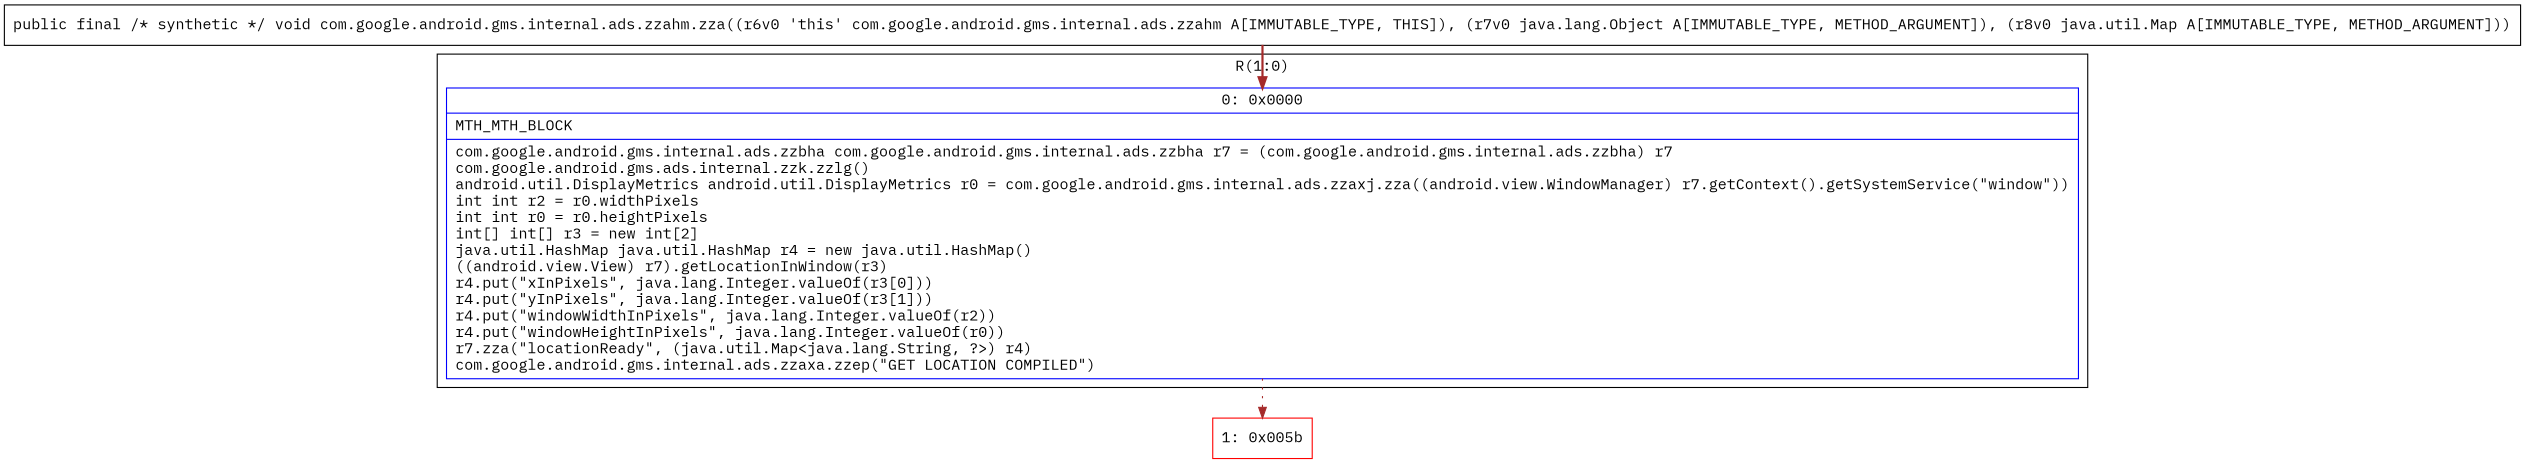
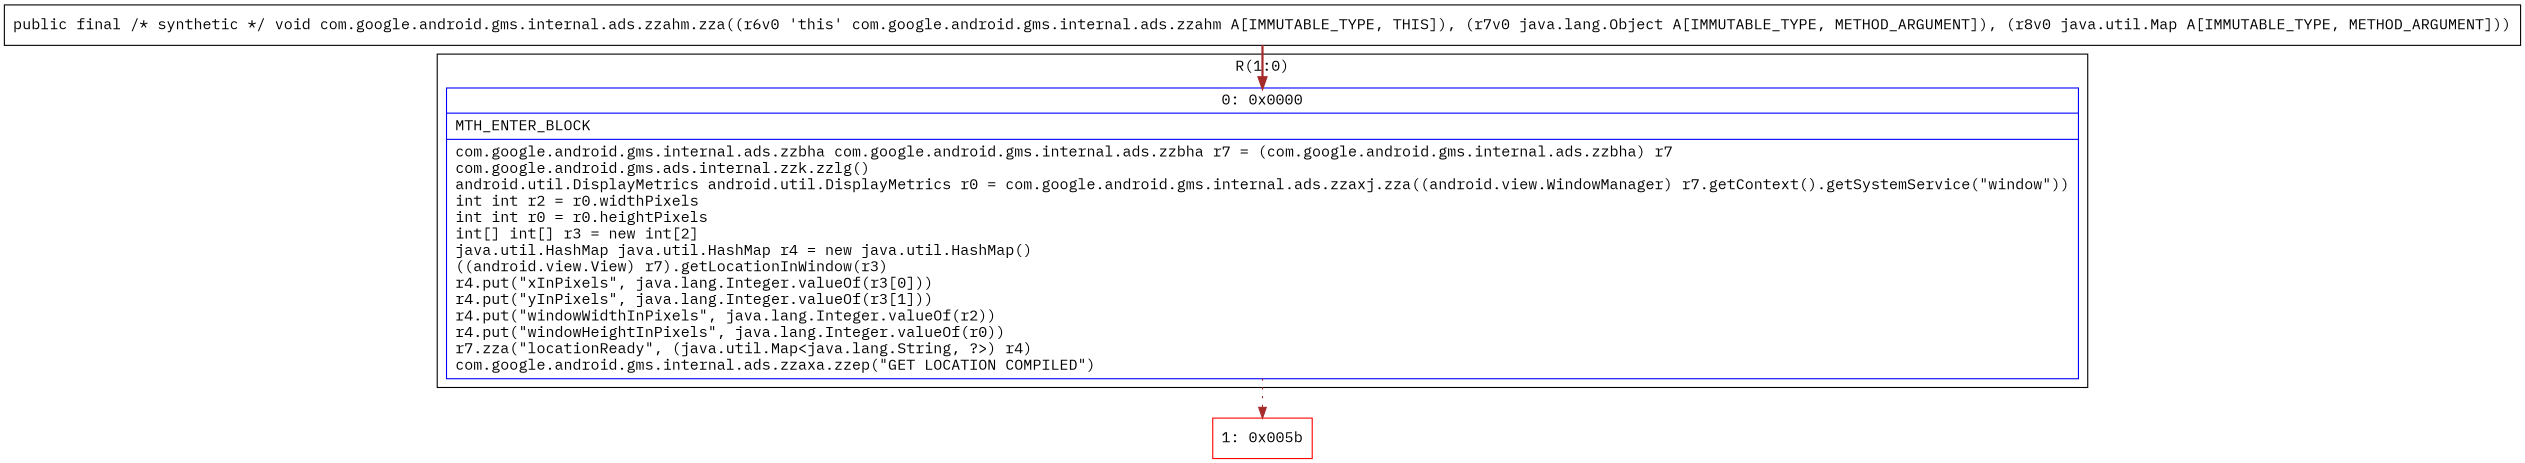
node "0: 0x0000": text "MTH_MTH_BLOCK" -> "MTH_ENTER_BLOCK"
